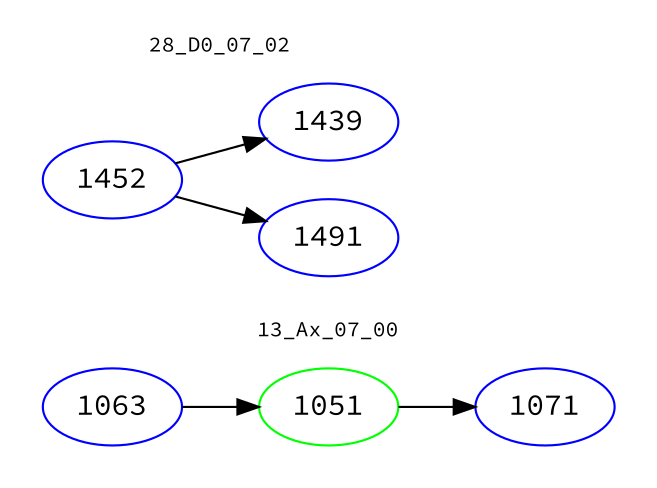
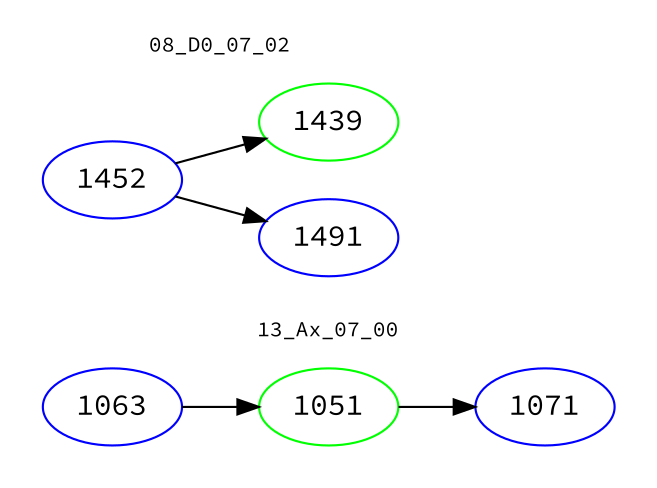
cluster "28_D0_07_02": label "28_D0_07_02" -> "08_D0_07_02"
node "1439": color blue -> green
